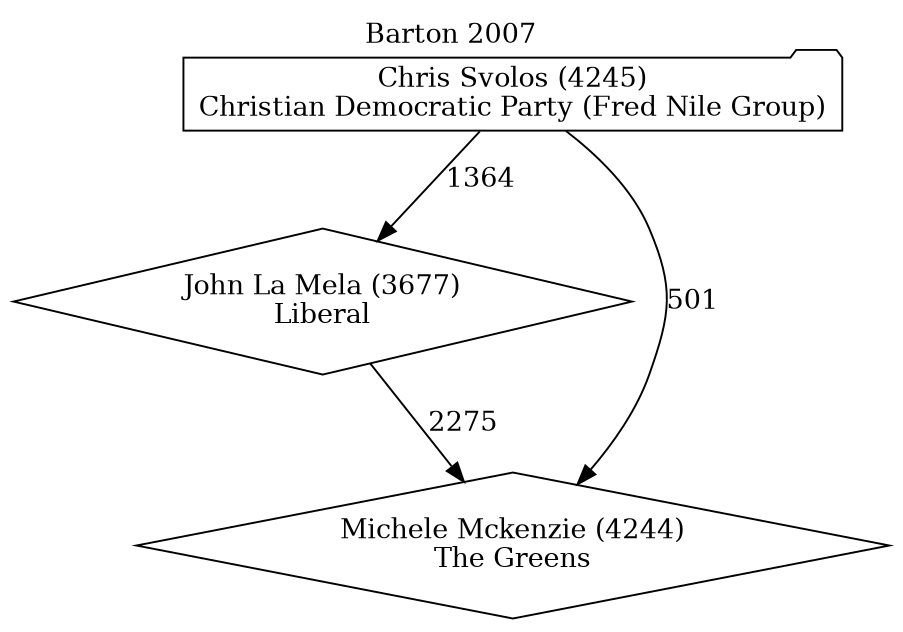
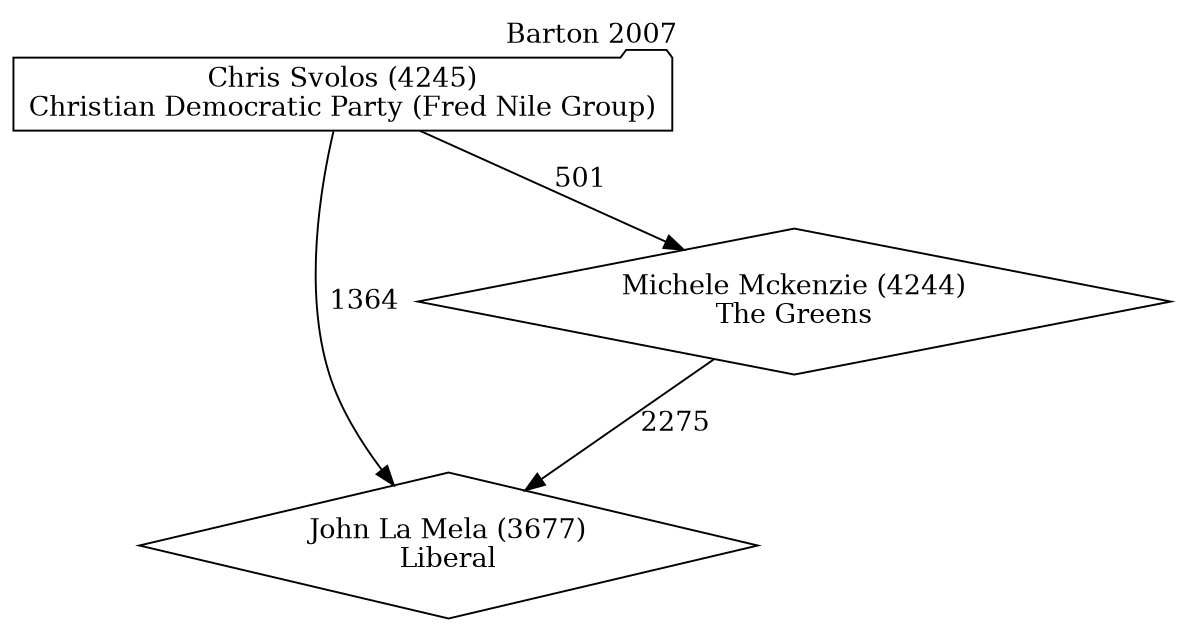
edge "John La Mela (3677) Liberal" -> "Michele Mckenzie (4244) The Greens": reversed
